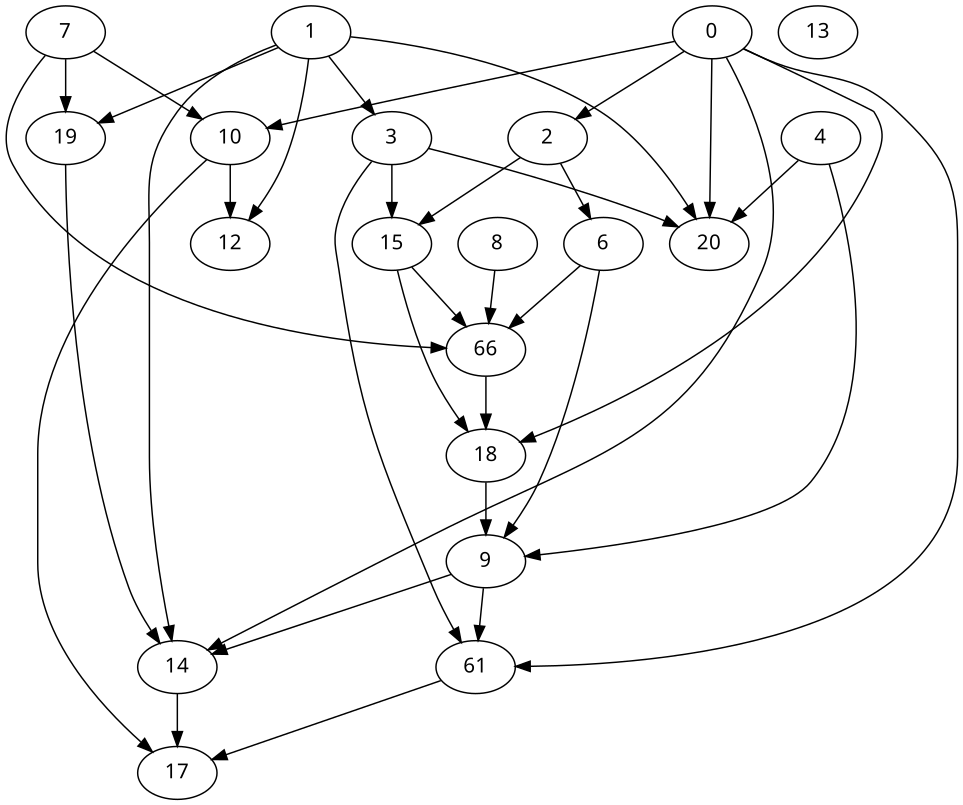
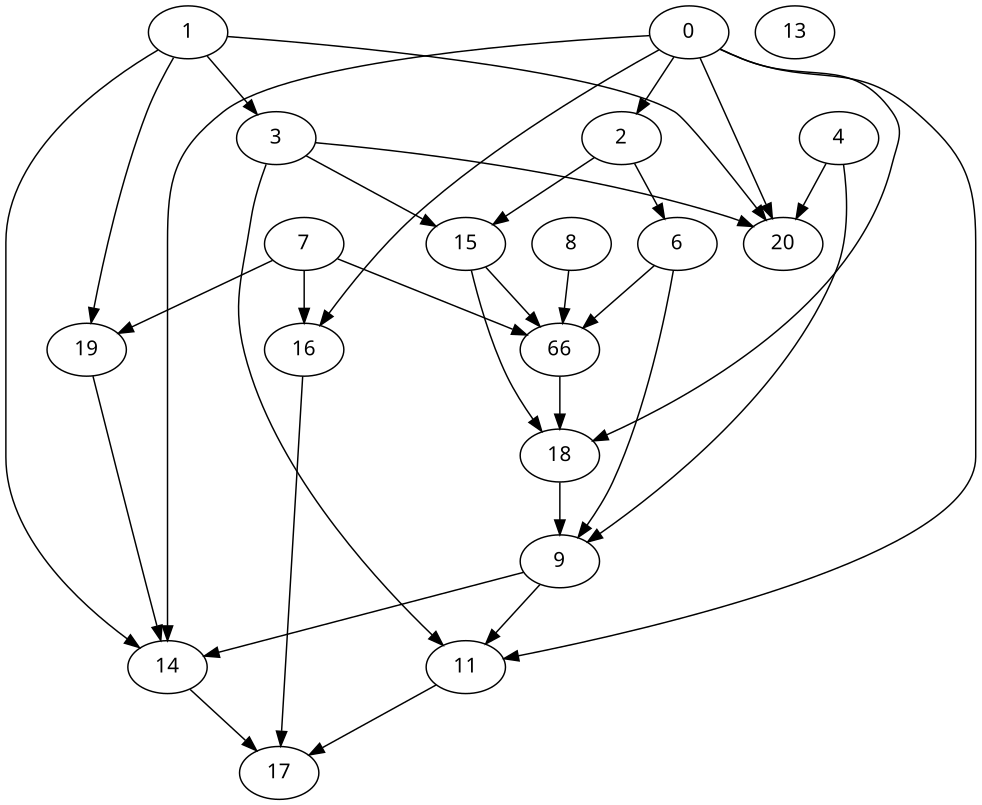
node "10": label "10" -> "16"
node "12": removed
node "61": label "61" -> "11"
